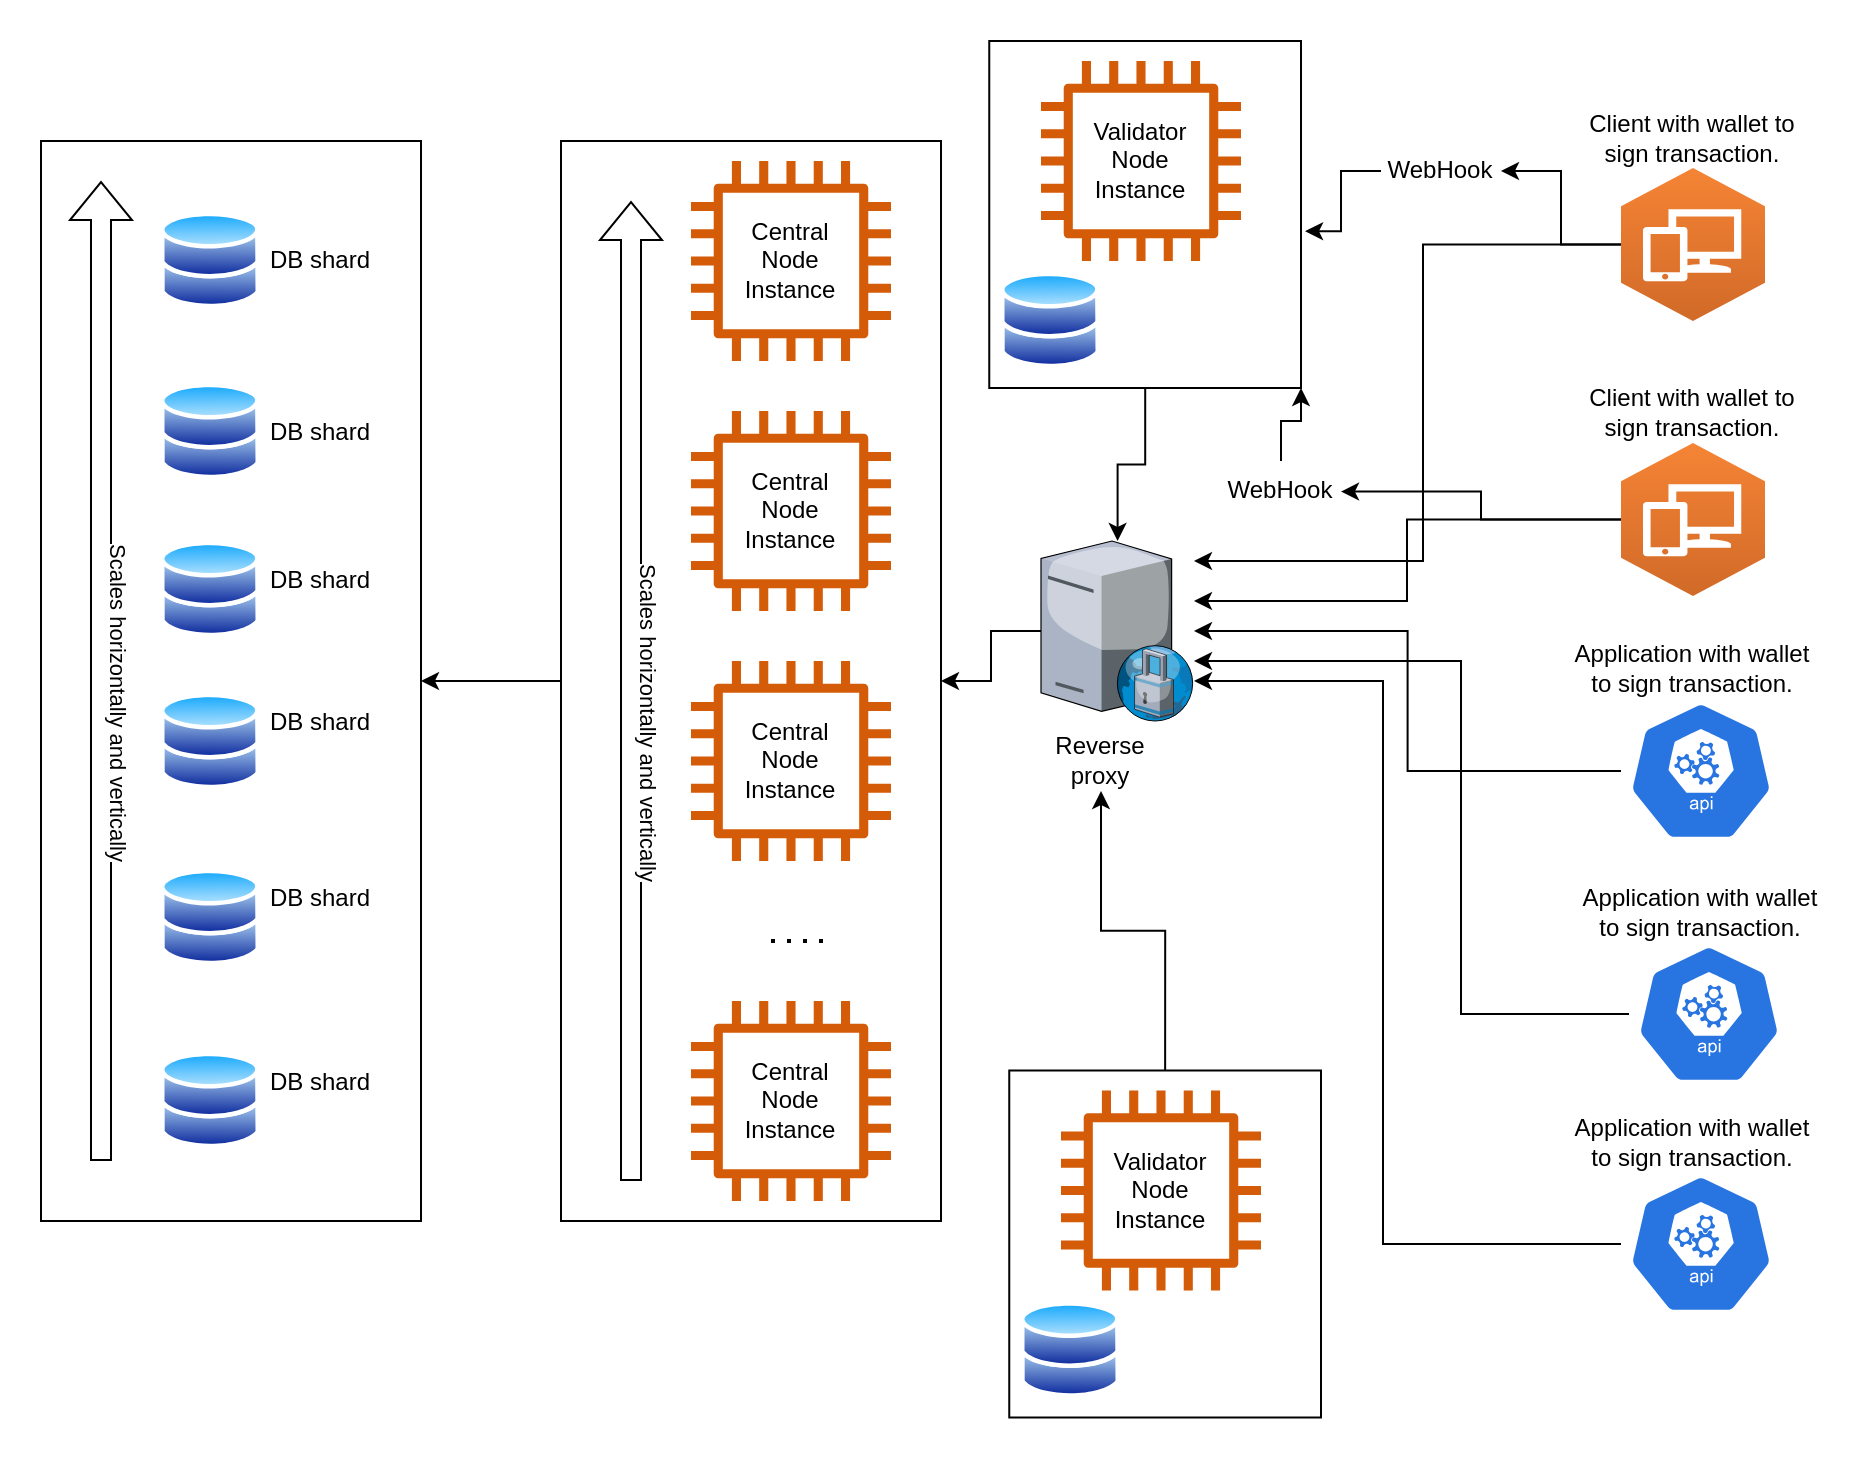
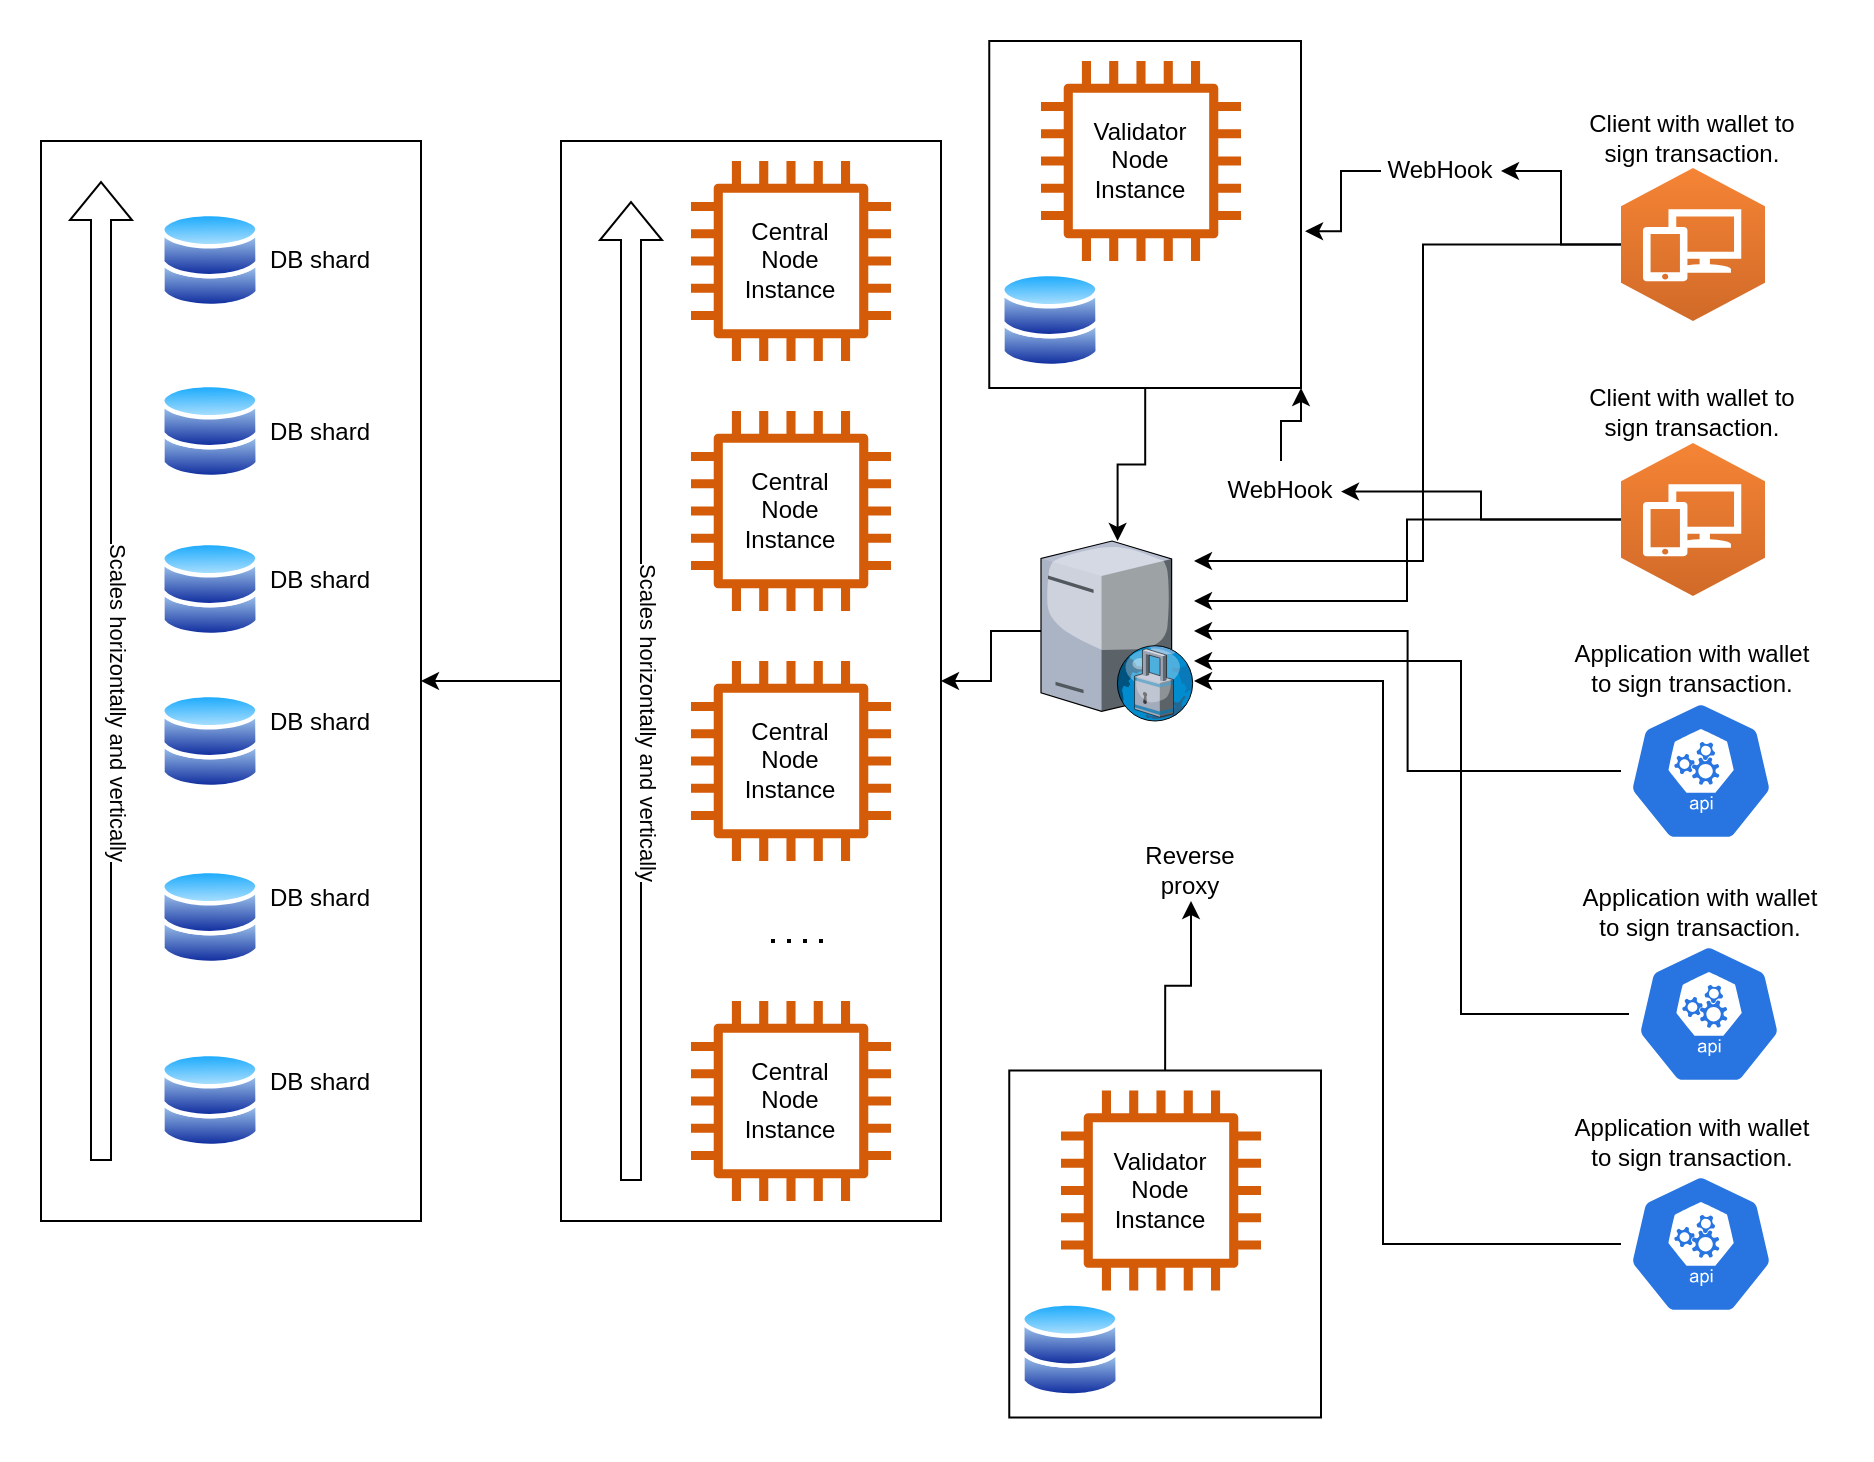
node "Reverse proxy": moved (1101, 761) -> (1191, 871)
